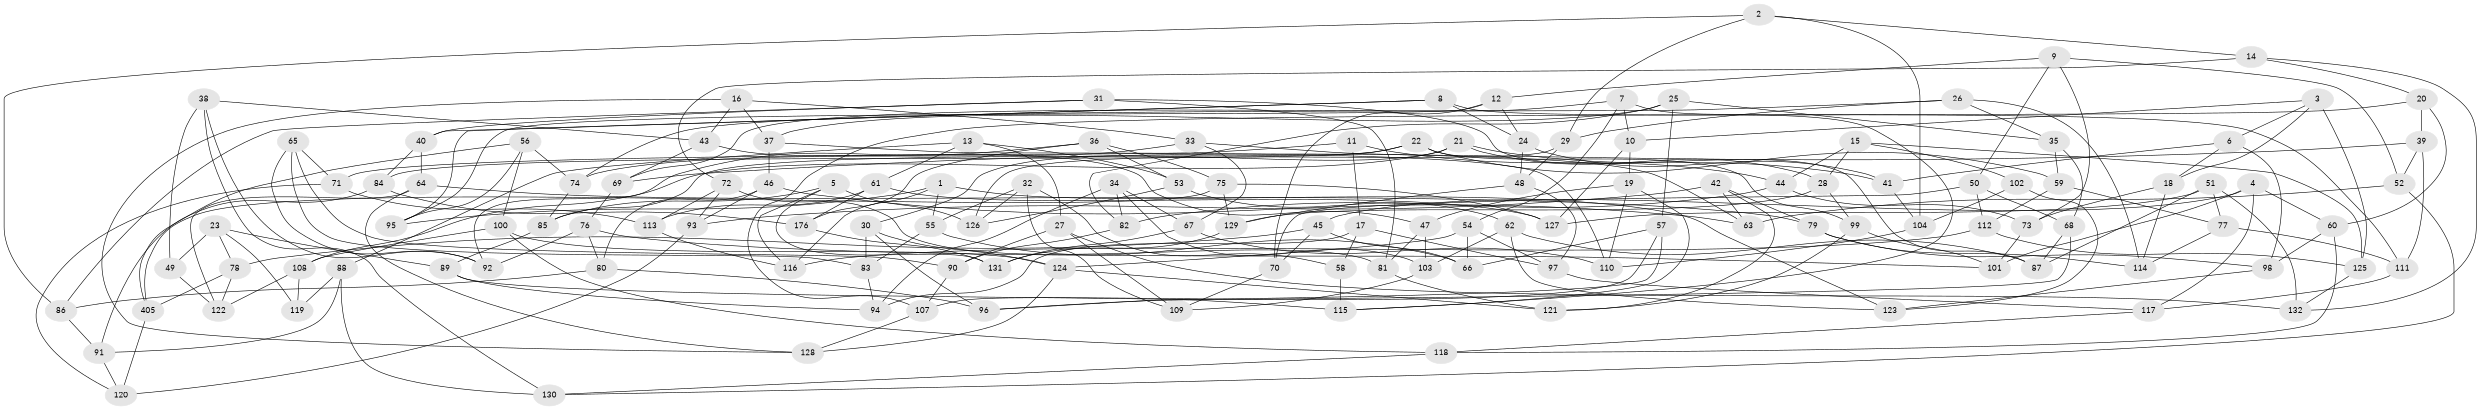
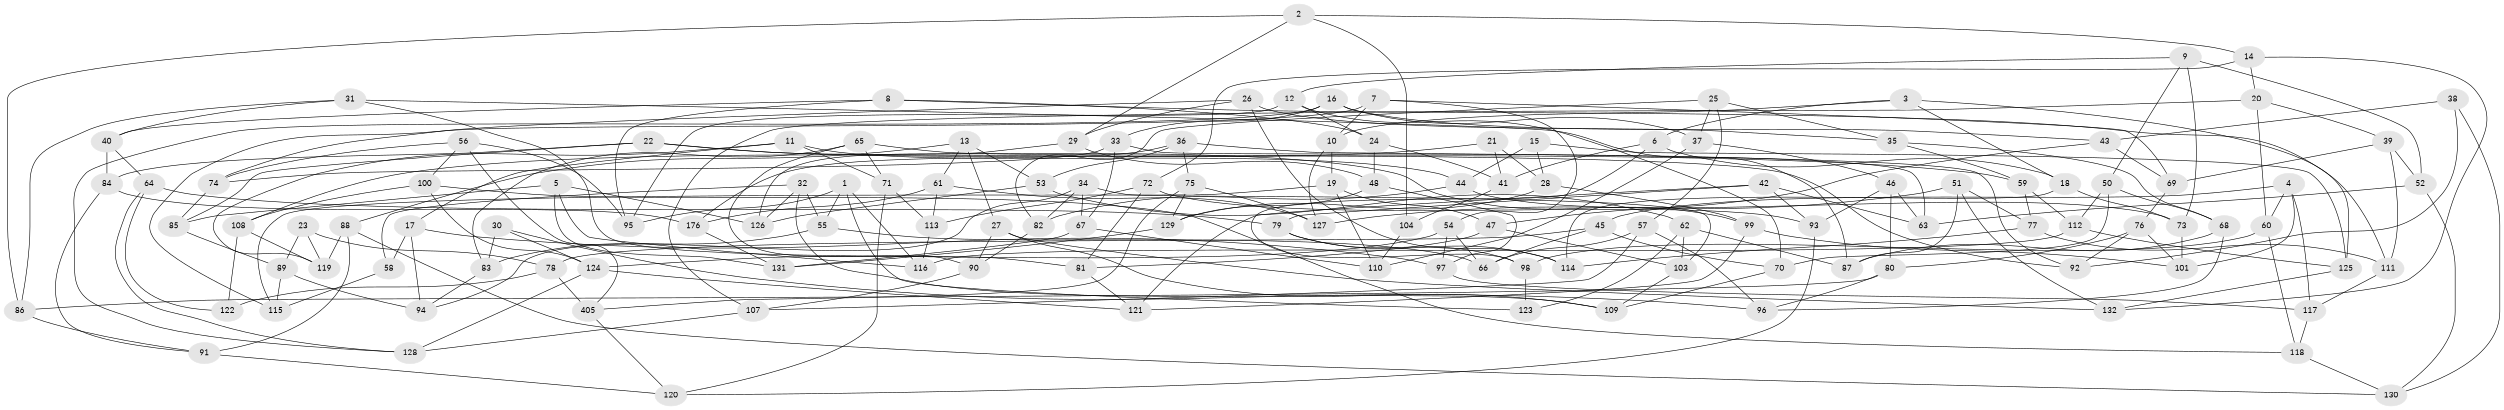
edge "21" -- "30": removed
edge "11" -- "119": added
node "102": removed
node "49": removed
